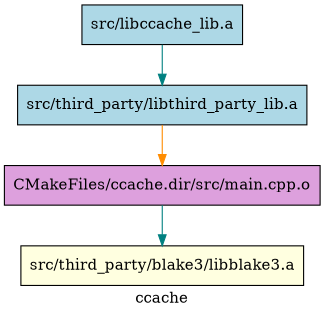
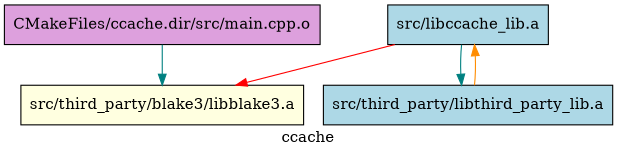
edge "src/libccache_lib.a" -> "src/third_party/blake3/libblake3.a": added
edge "src/third_party/libthird_party_lib.a" -> "CMakeFiles/ccache.dir/src/main.cpp.o": now "src/third_party/libthird_party_lib.a" -> "src/libccache_lib.a"
